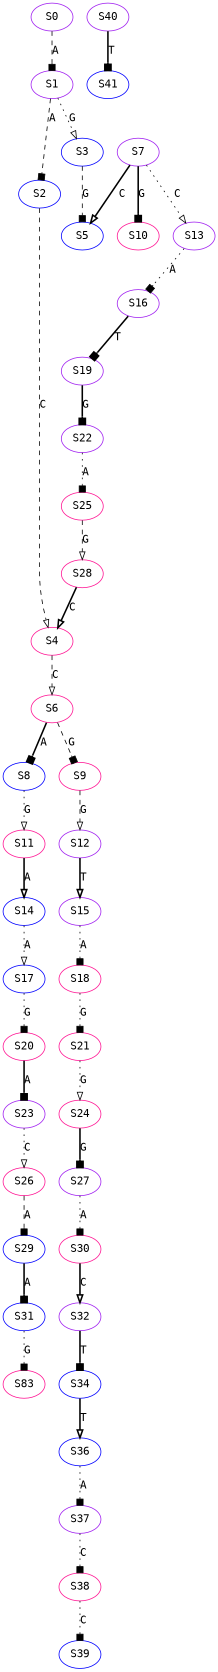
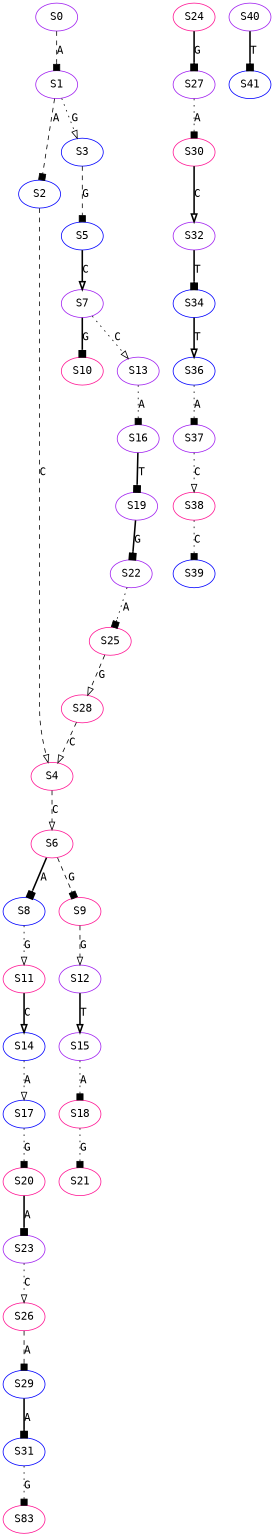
edge "S7" -> "S5": reversed
edge "S28" -> "S4": style bold -> dashed
edge "S11" -> "S14": label "A" -> "C"
edge "S21" -> "S24": removed, label "G"
edge "S37" -> "S38": arrowhead box -> onormal
